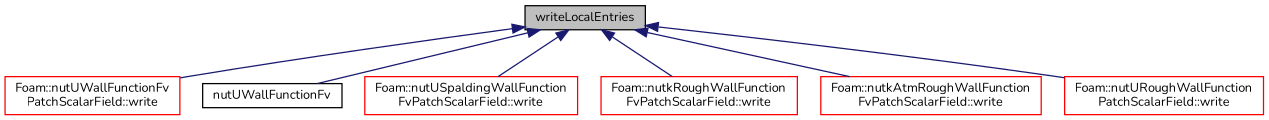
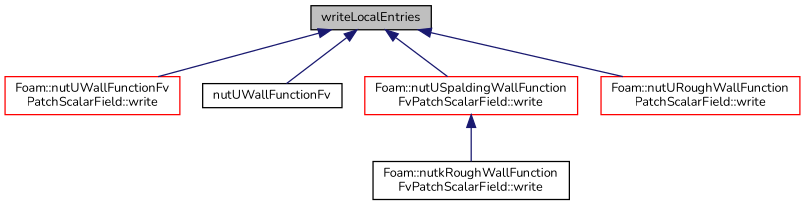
edge "Foam::nutkRoughWallFunction FvPatchScalarField::write" -> "writeLocalEntries": now "Foam::nutkRoughWallFunction FvPatchScalarField::write" -> "Foam::nutUSpaldingWallFunction FvPatchScalarField::write"
node "Foam::nutkRoughWallFunction FvPatchScalarField::write": color red -> black
node "Foam::nutkAtmRoughWallFunction FvPatchScalarField::write": removed
